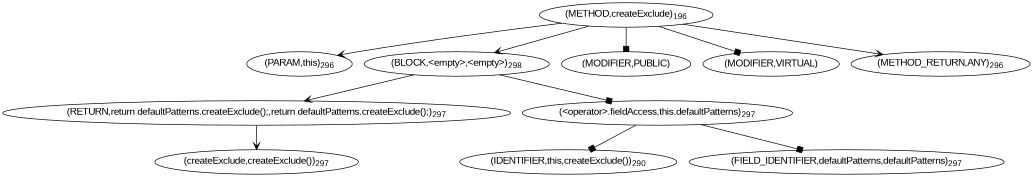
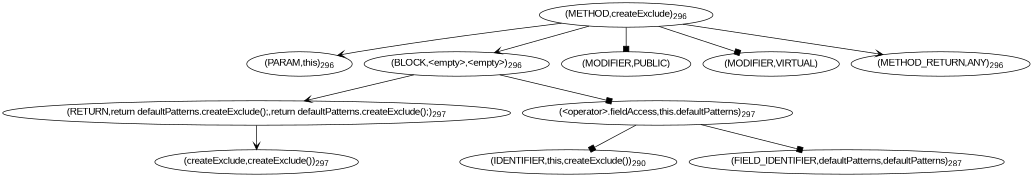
node "(METHOD,createExclude)": text "196" -> "296"
node "(BLOCK,<empty>,<empty>)": text "298" -> "296"
node "(FIELD_IDENTIFIER,defaultPatterns,defaultPatterns)": text "297" -> "287"
